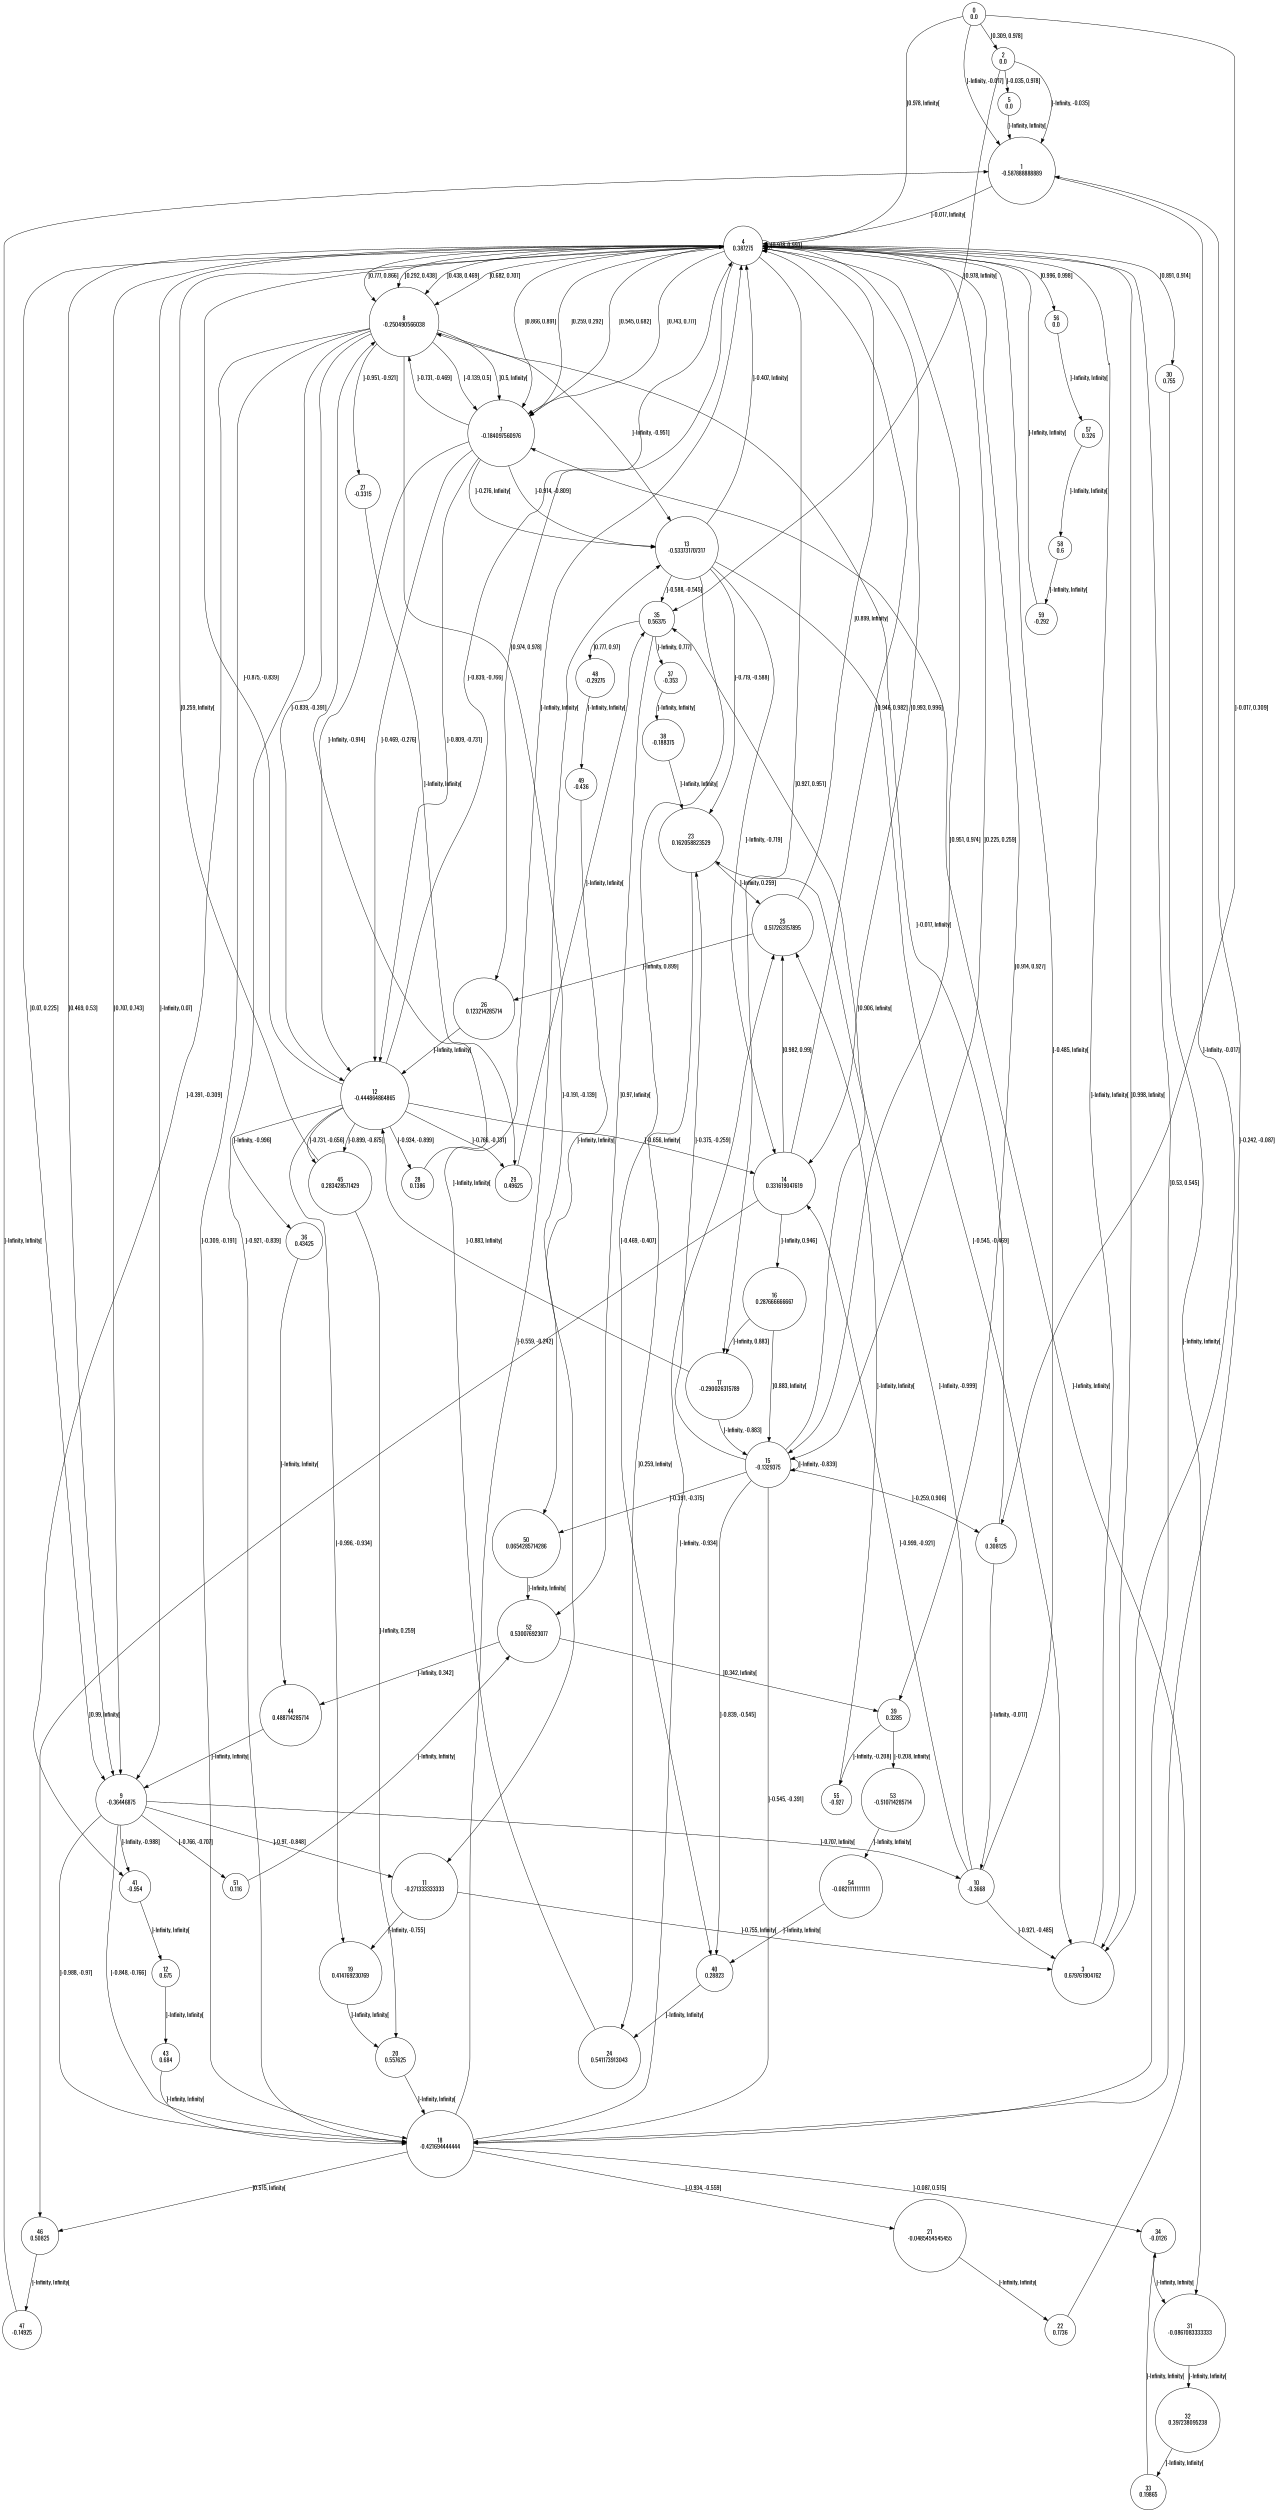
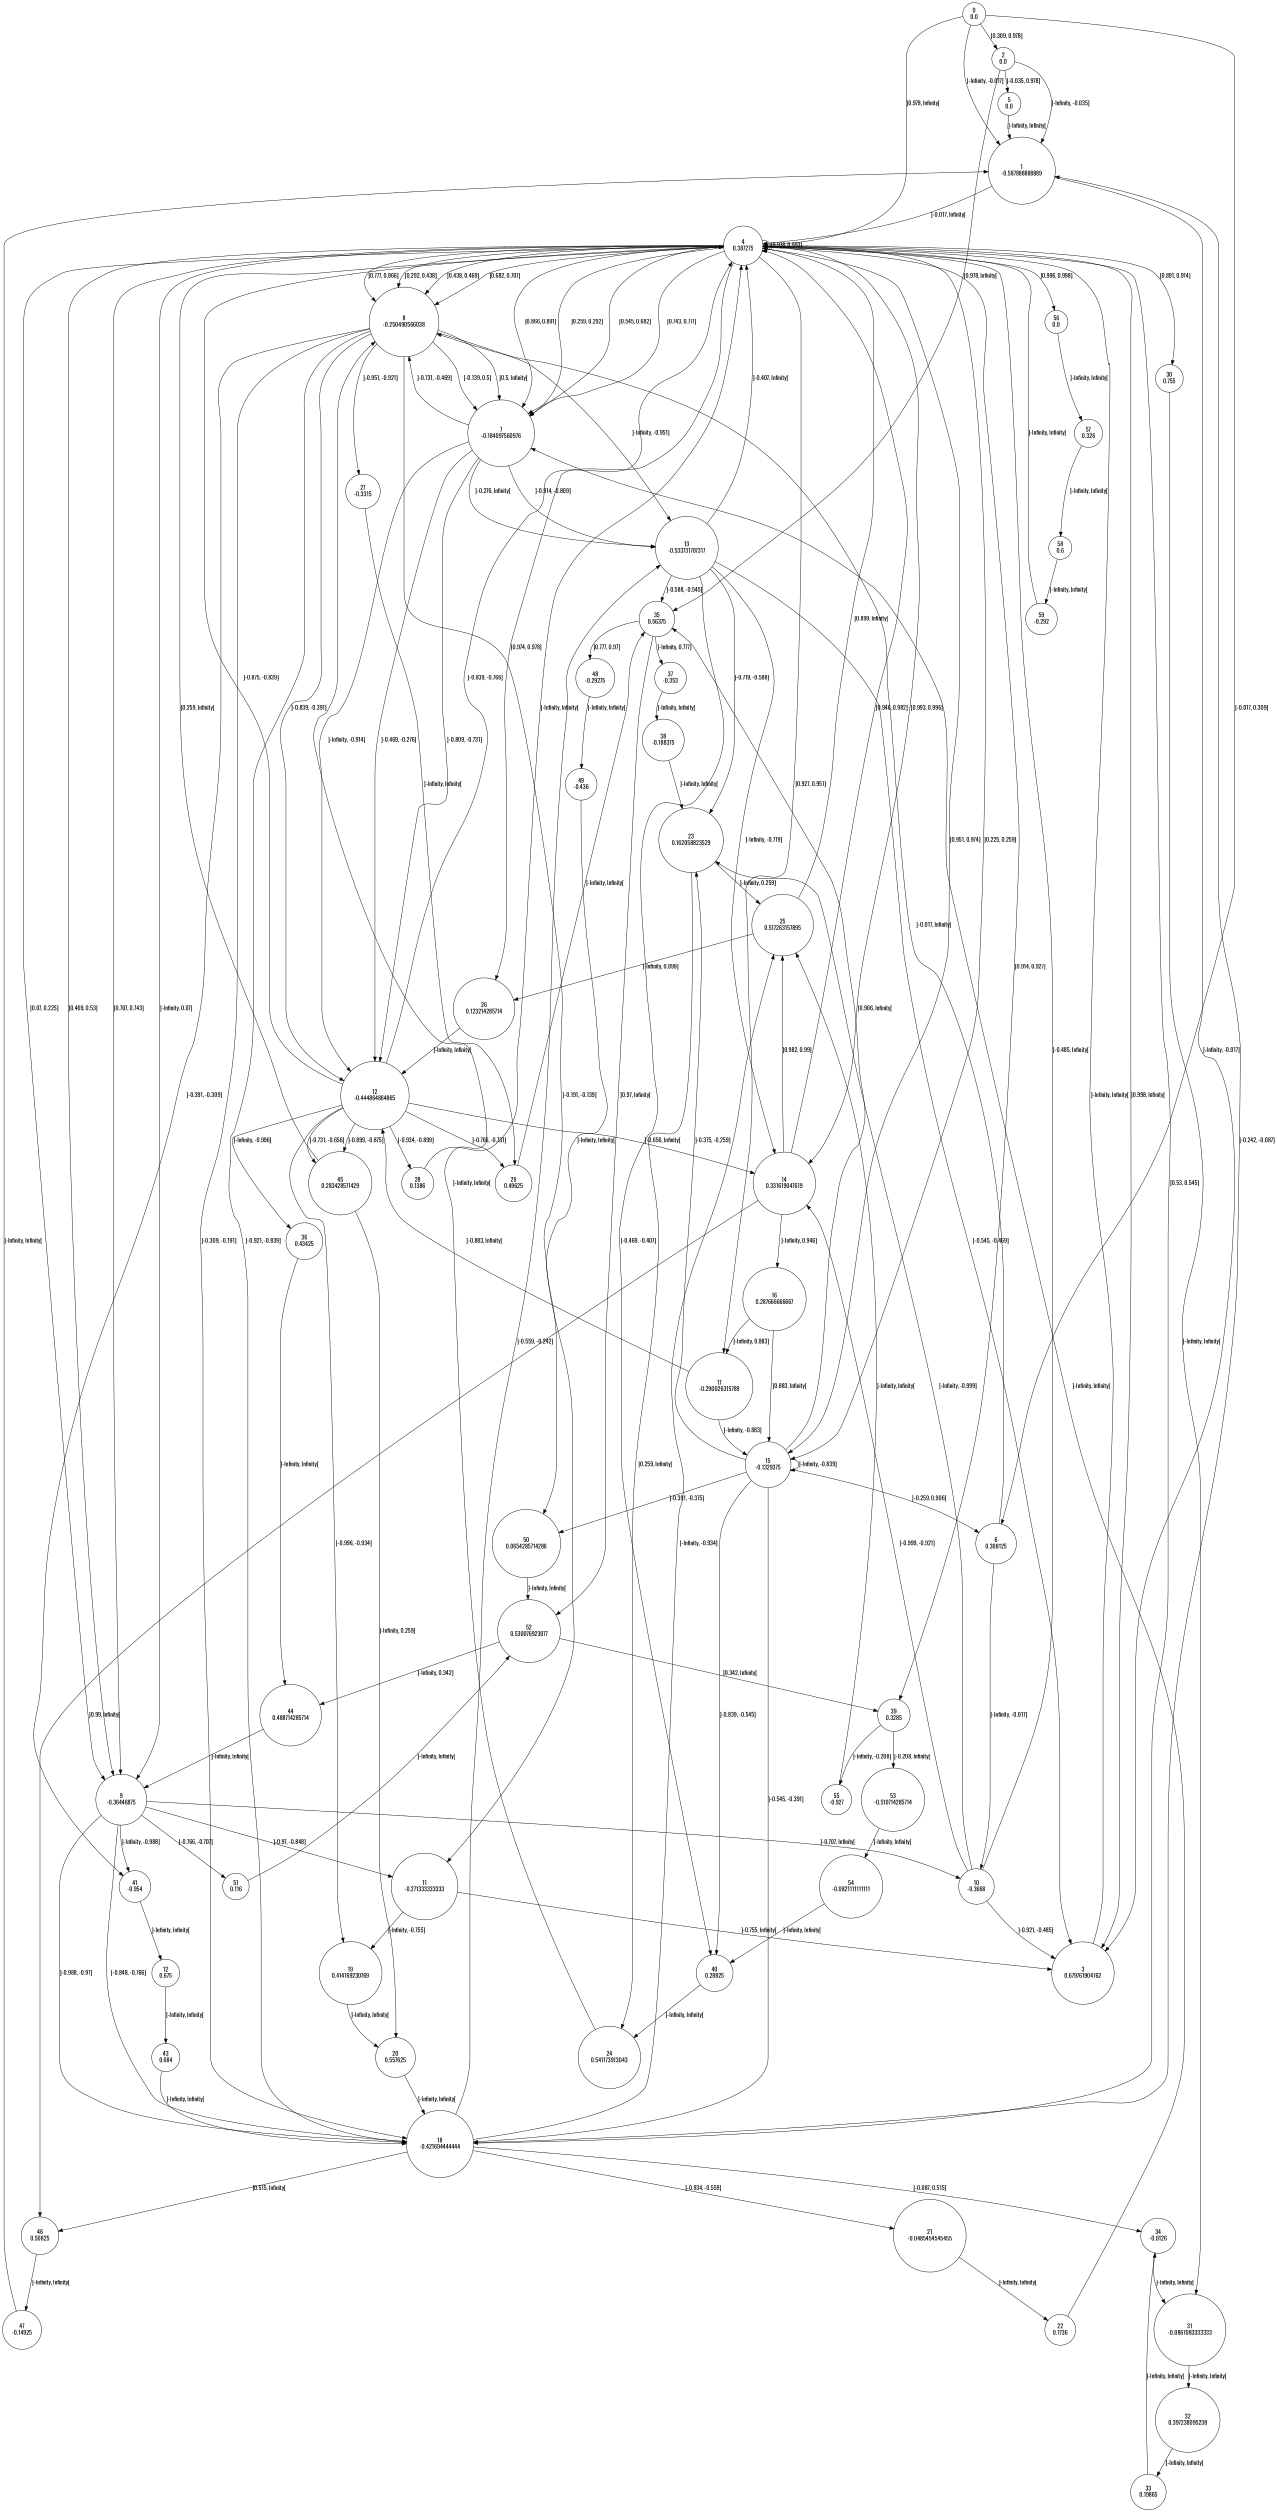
node "40 0.28823": label "40 0.28823" -> "40 0.28825"
